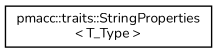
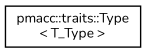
node "pmacc::traits::StringProperties < T_Type >": label "pmacc::traits::StringProperties < T_Type >" -> "pmacc::traits::Type < T_Type >"
